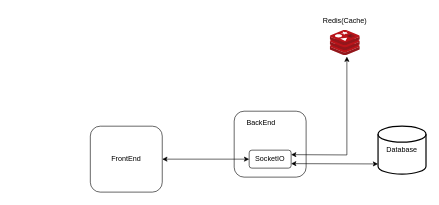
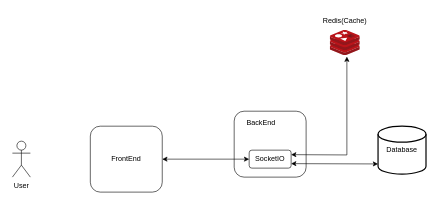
node "User": added
